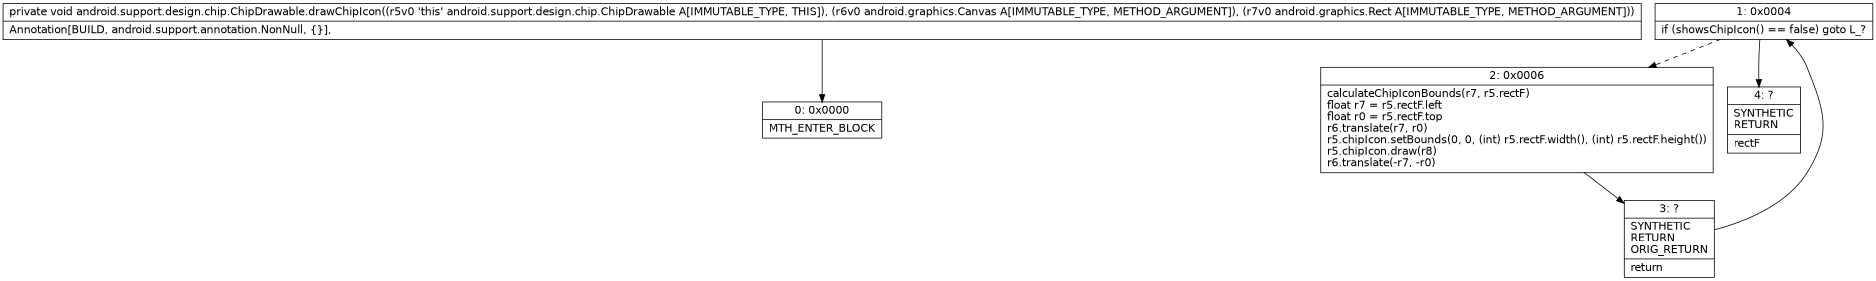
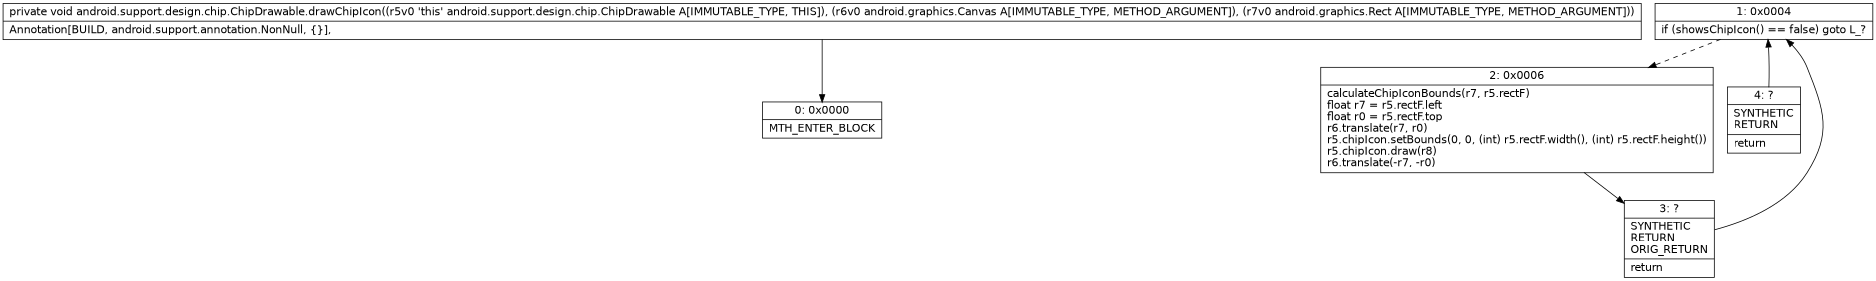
edge "1: 0x0004" -> "4: ?": reversed
node "4: ?": text "rectF" -> "return"
